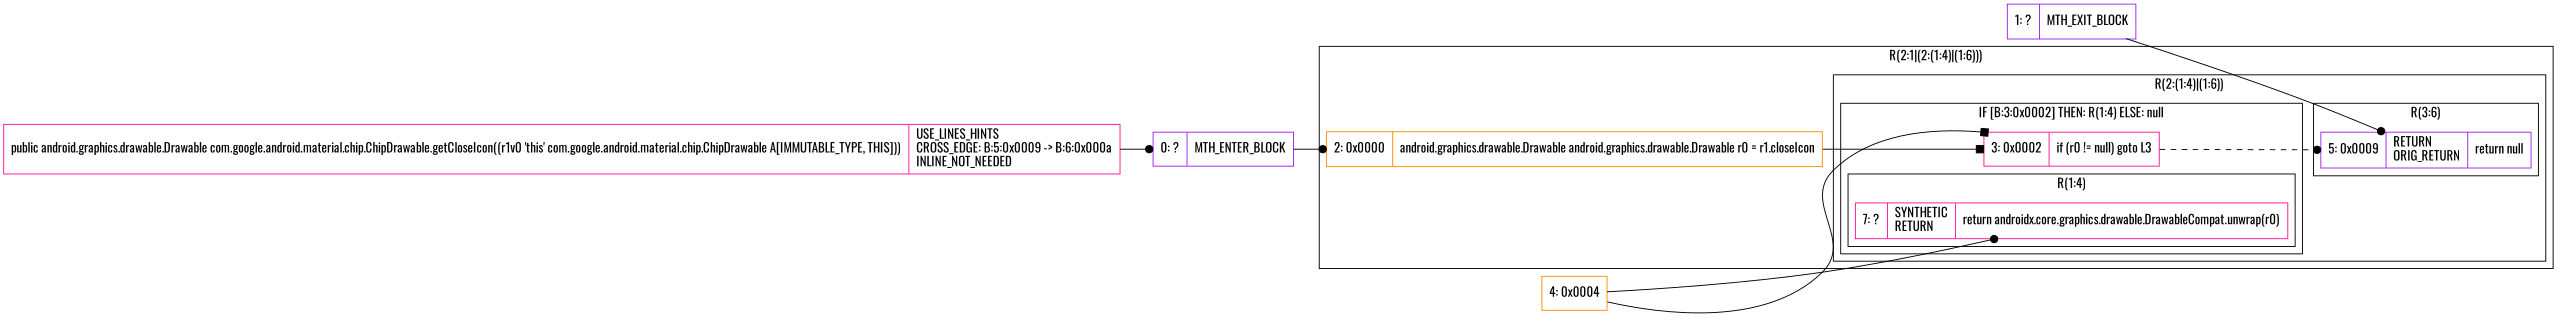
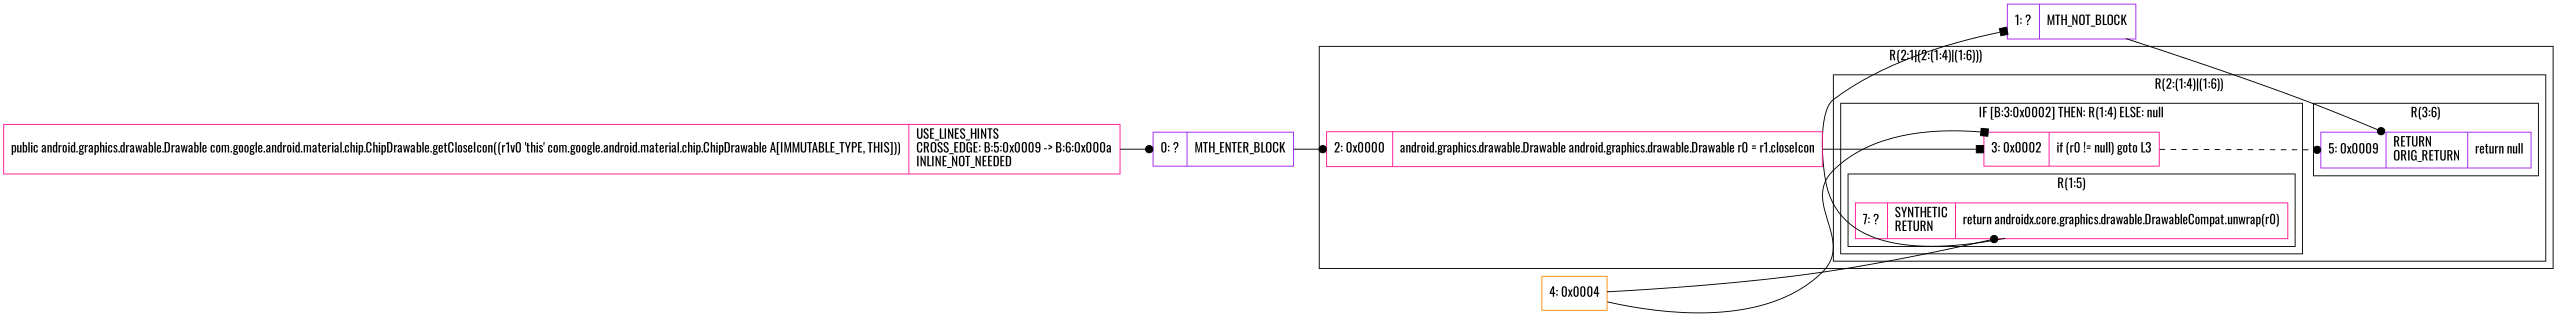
node "1: ?": text "MTH_EXIT_BLOCK" -> "MTH_NOT_BLOCK"
node "2: 0x0000": color darkorange -> deeppink
edge "7: ?" -> "1: ?": added
cluster "R(1:4)": label "R(1:4)" -> "R(1:5)"
